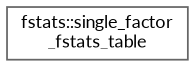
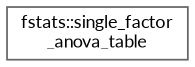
node "fstats::single_factor _fstats_table": label "fstats::single_factor _fstats_table" -> "fstats::single_factor _anova_table"
